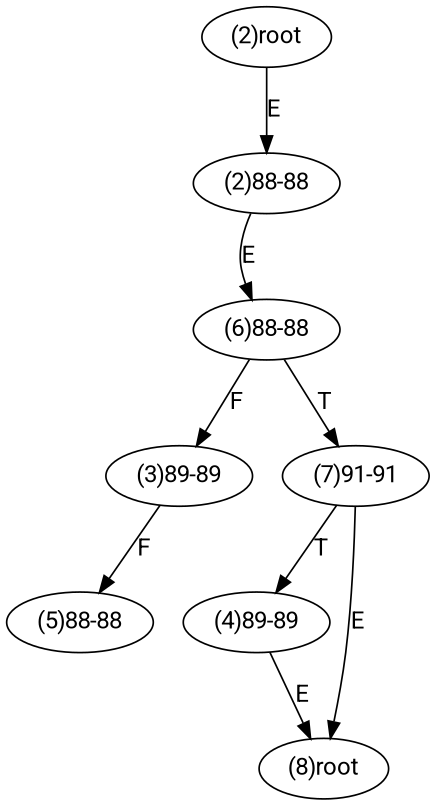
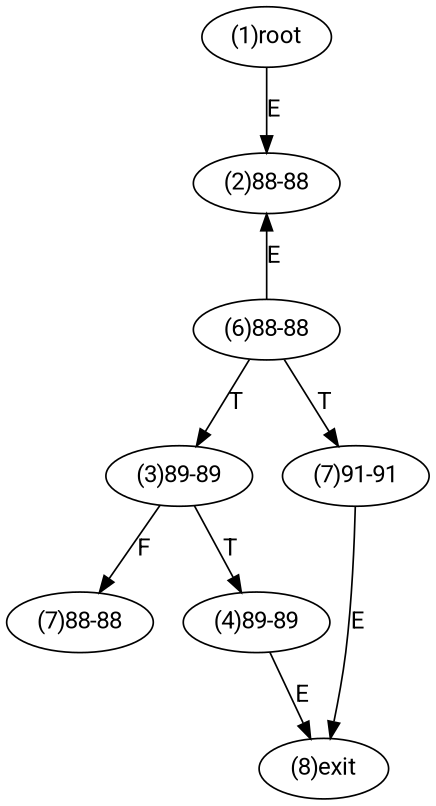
node "(2)root": label "(2)root" -> "(1)root"
edge "(2)88-88" -> "(6)88-88": reversed
edge "(6)88-88" -> "(3)89-89": label "F" -> "T"
edge "(7)91-91" -> "(4)89-89": now "(3)89-89" -> "(4)89-89"
node "(5)88-88": label "(5)88-88" -> "(7)88-88"
node "(8)root": label "(8)root" -> "(8)exit"
